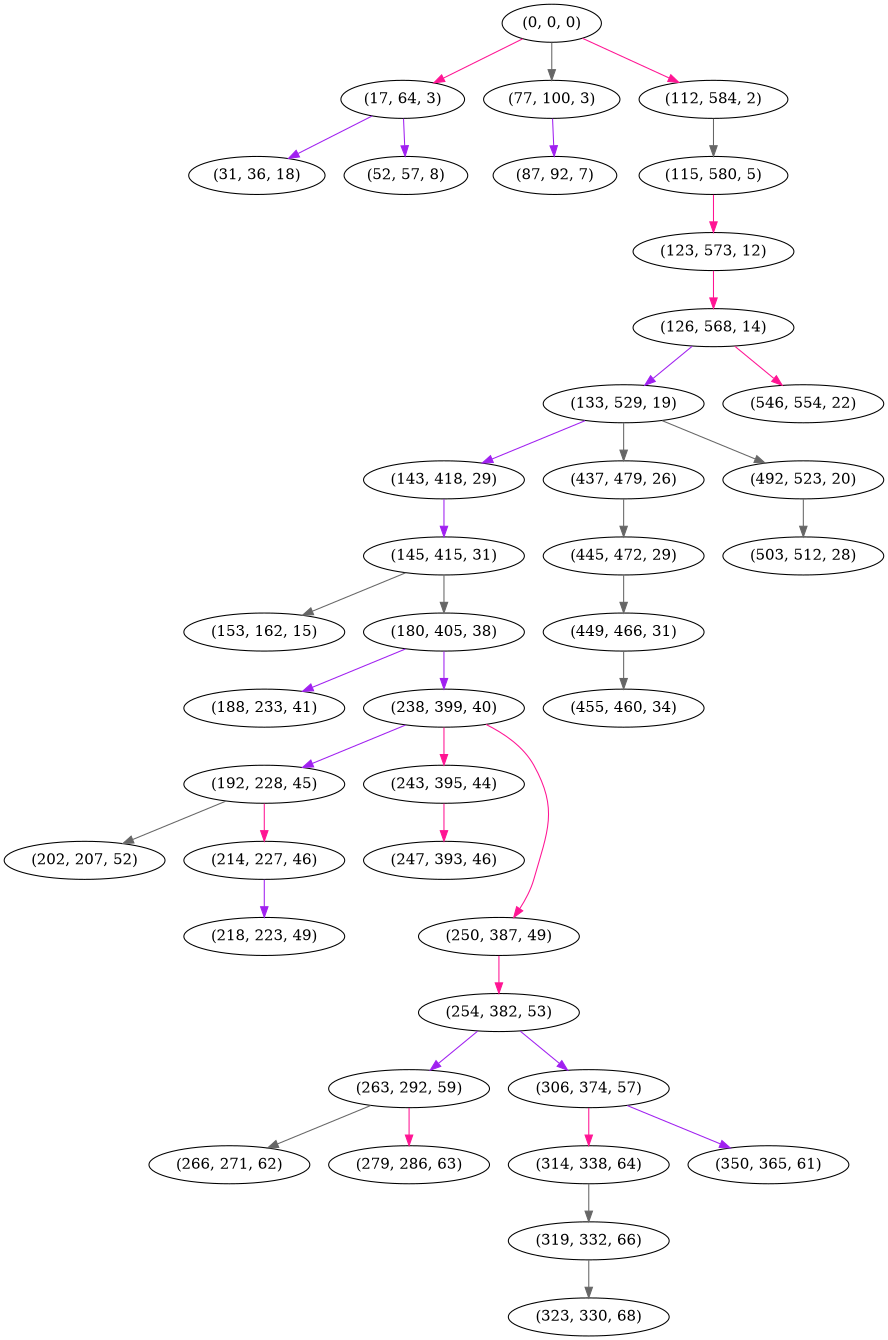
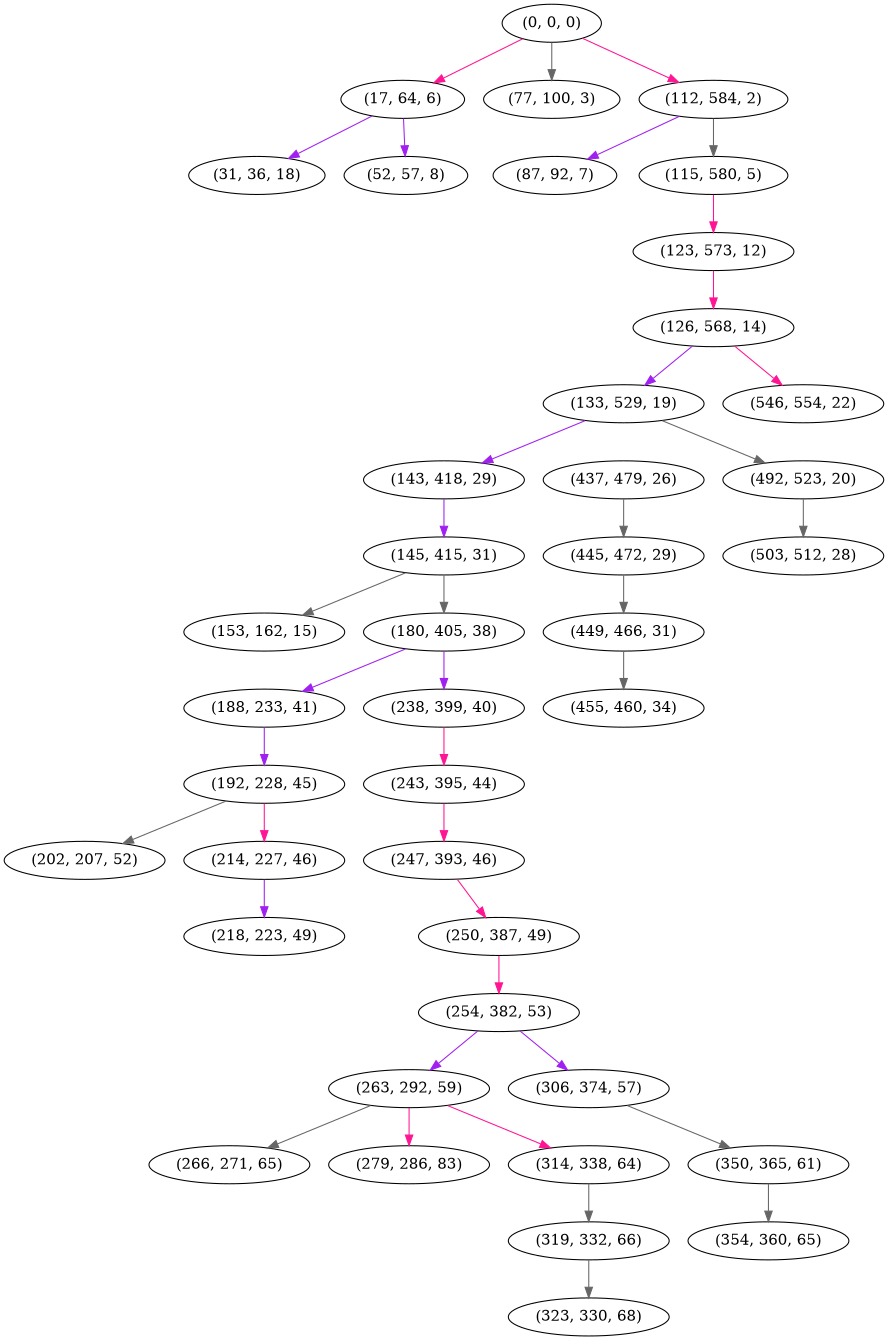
node "(17, 64, 3)": label "(17, 64, 3)" -> "(17, 64, 6)"
edge "(77, 100, 3)" -> "(87, 92, 7)": now "(112, 584, 2)" -> "(87, 92, 7)"
edge "(133, 529, 19)" -> "(437, 479, 26)": removed
edge "(238, 399, 40)" -> "(192, 228, 45)": now "(188, 233, 41)" -> "(192, 228, 45)"
edge "(238, 399, 40)" -> "(250, 387, 49)": now "(247, 393, 46)" -> "(250, 387, 49)"
edge "(306, 374, 57)" -> "(314, 338, 64)": now "(263, 292, 59)" -> "(314, 338, 64)"
edge "(306, 374, 57)" -> "(350, 365, 61)": color purple -> gray40
node "(266, 271, 62)": label "(266, 271, 62)" -> "(266, 271, 65)"
node "(279, 286, 63)": label "(279, 286, 63)" -> "(279, 286, 83)"
node "(354, 360, 65)": added
